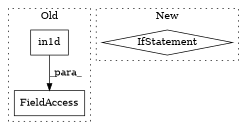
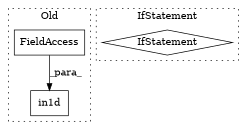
cluster "New": label "New" -> "IfStatement"
edge "in1d" -> "FieldAccess": reversed
